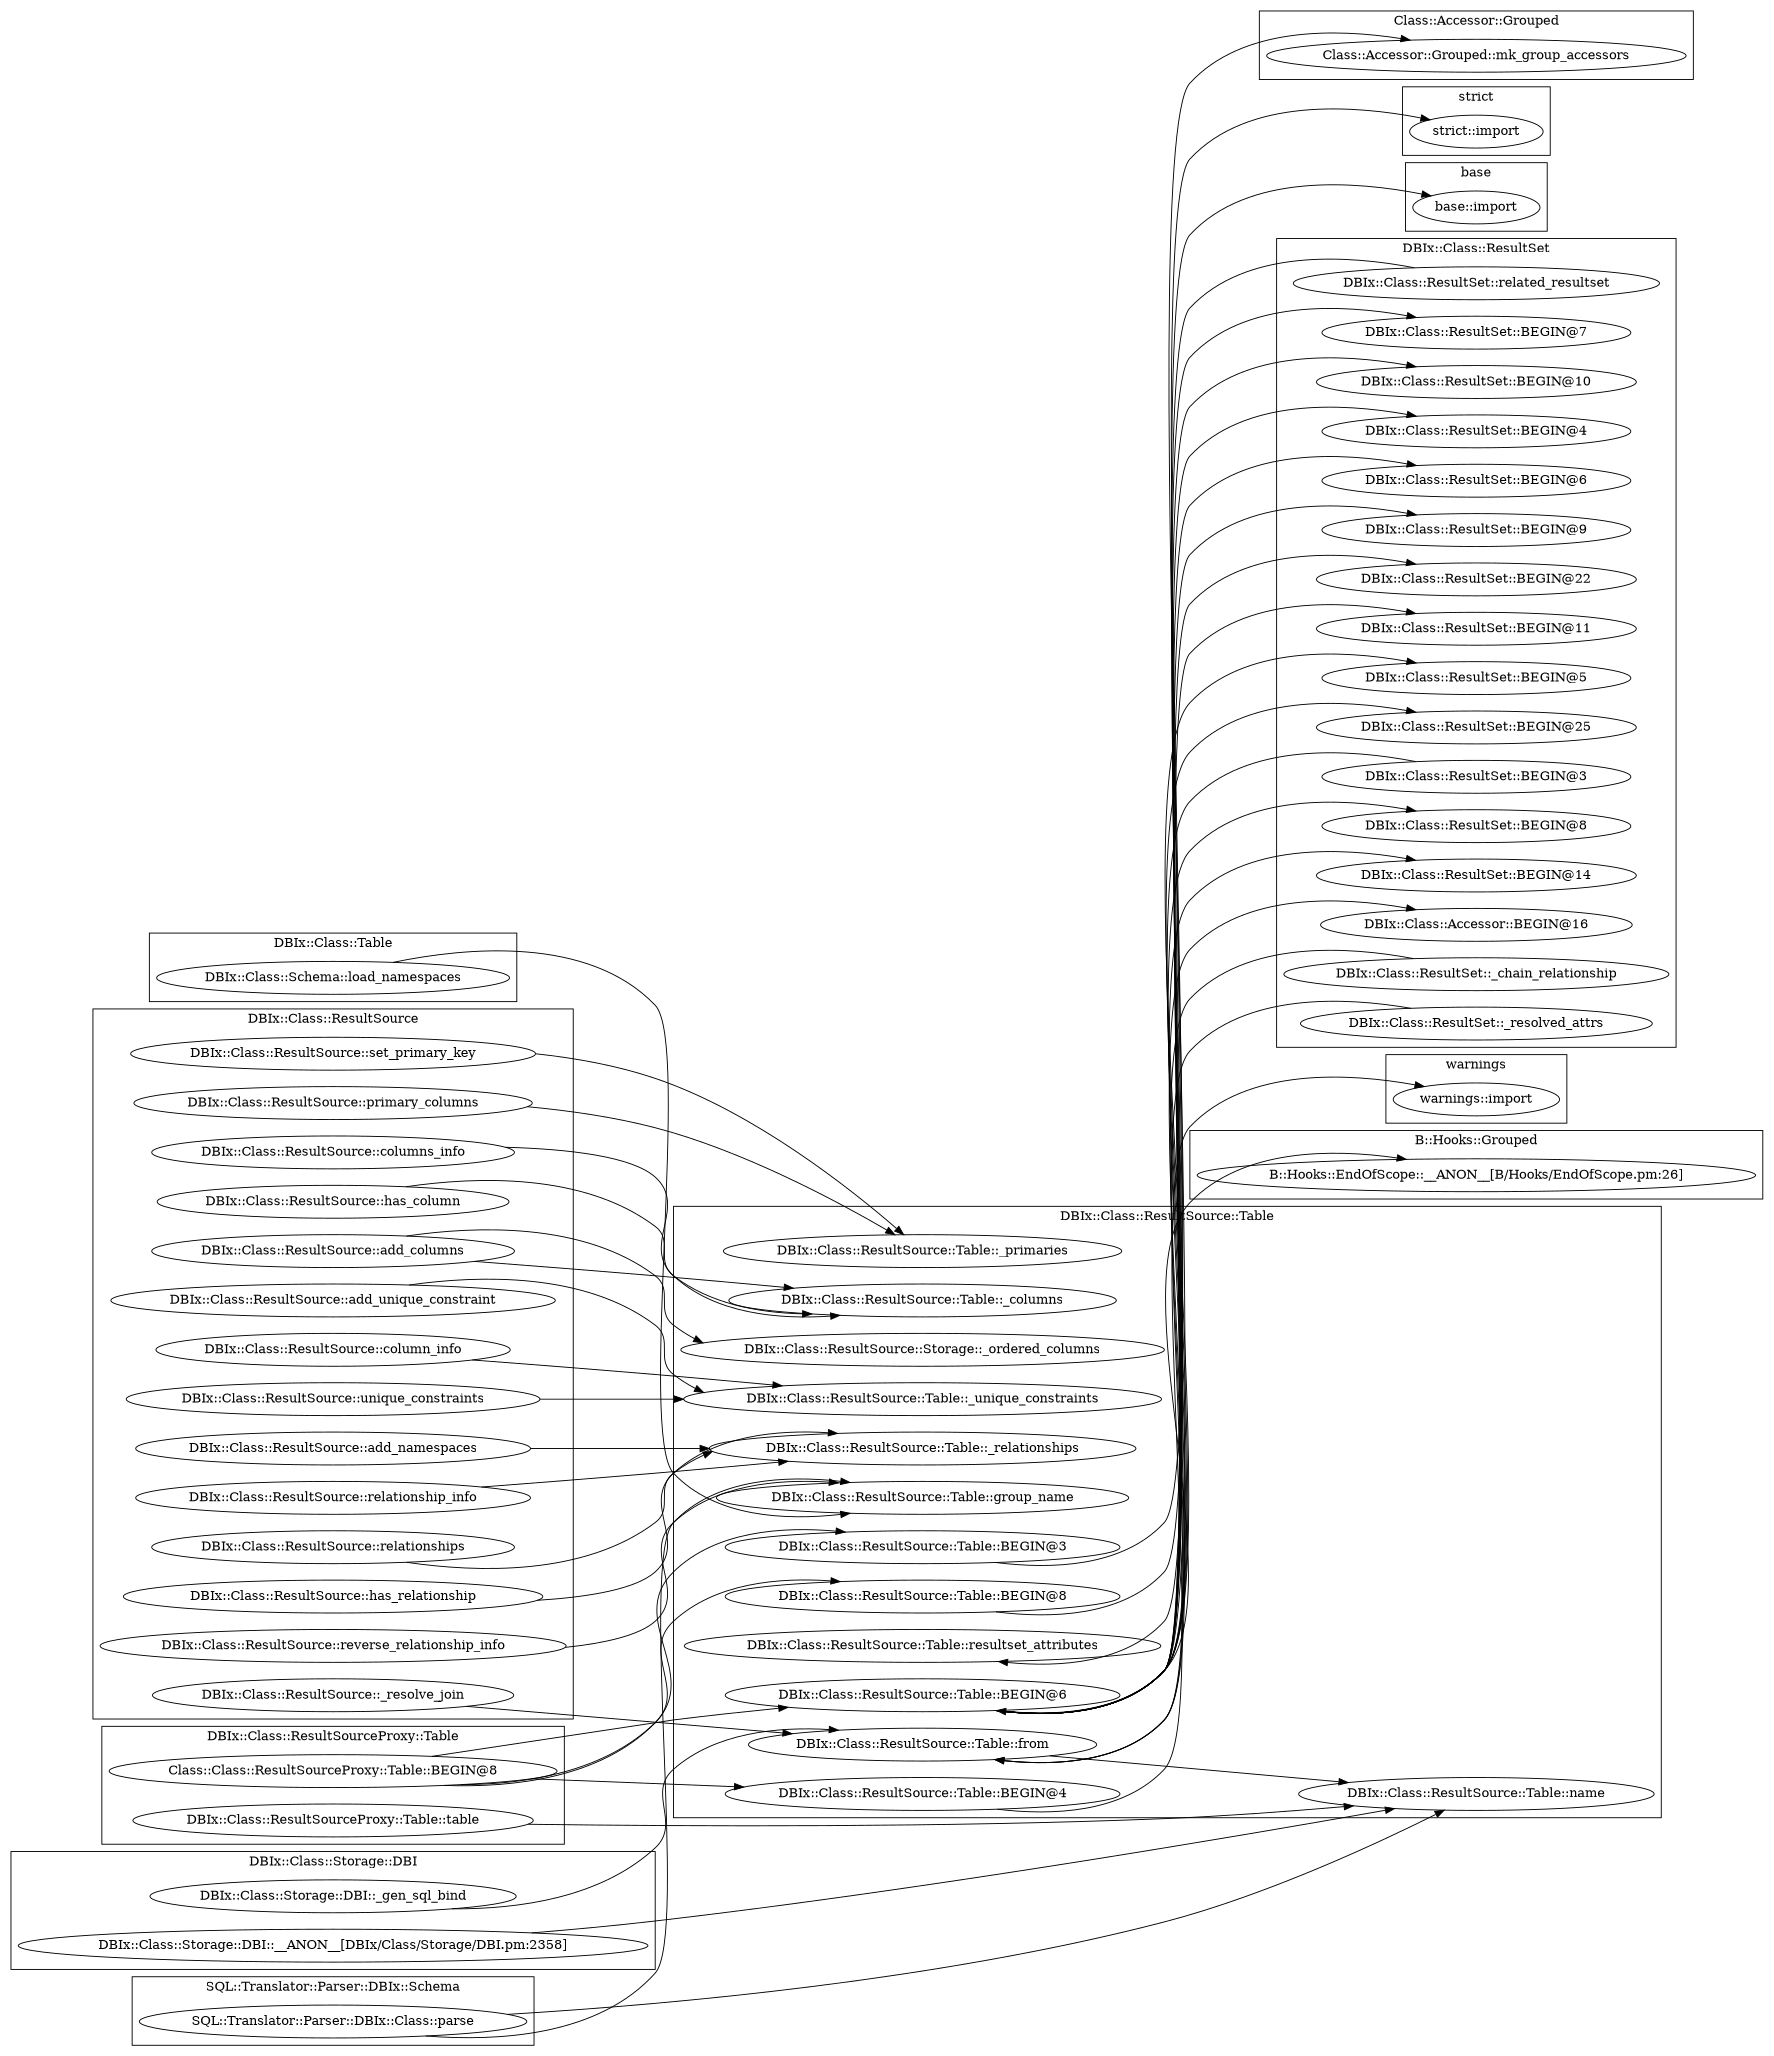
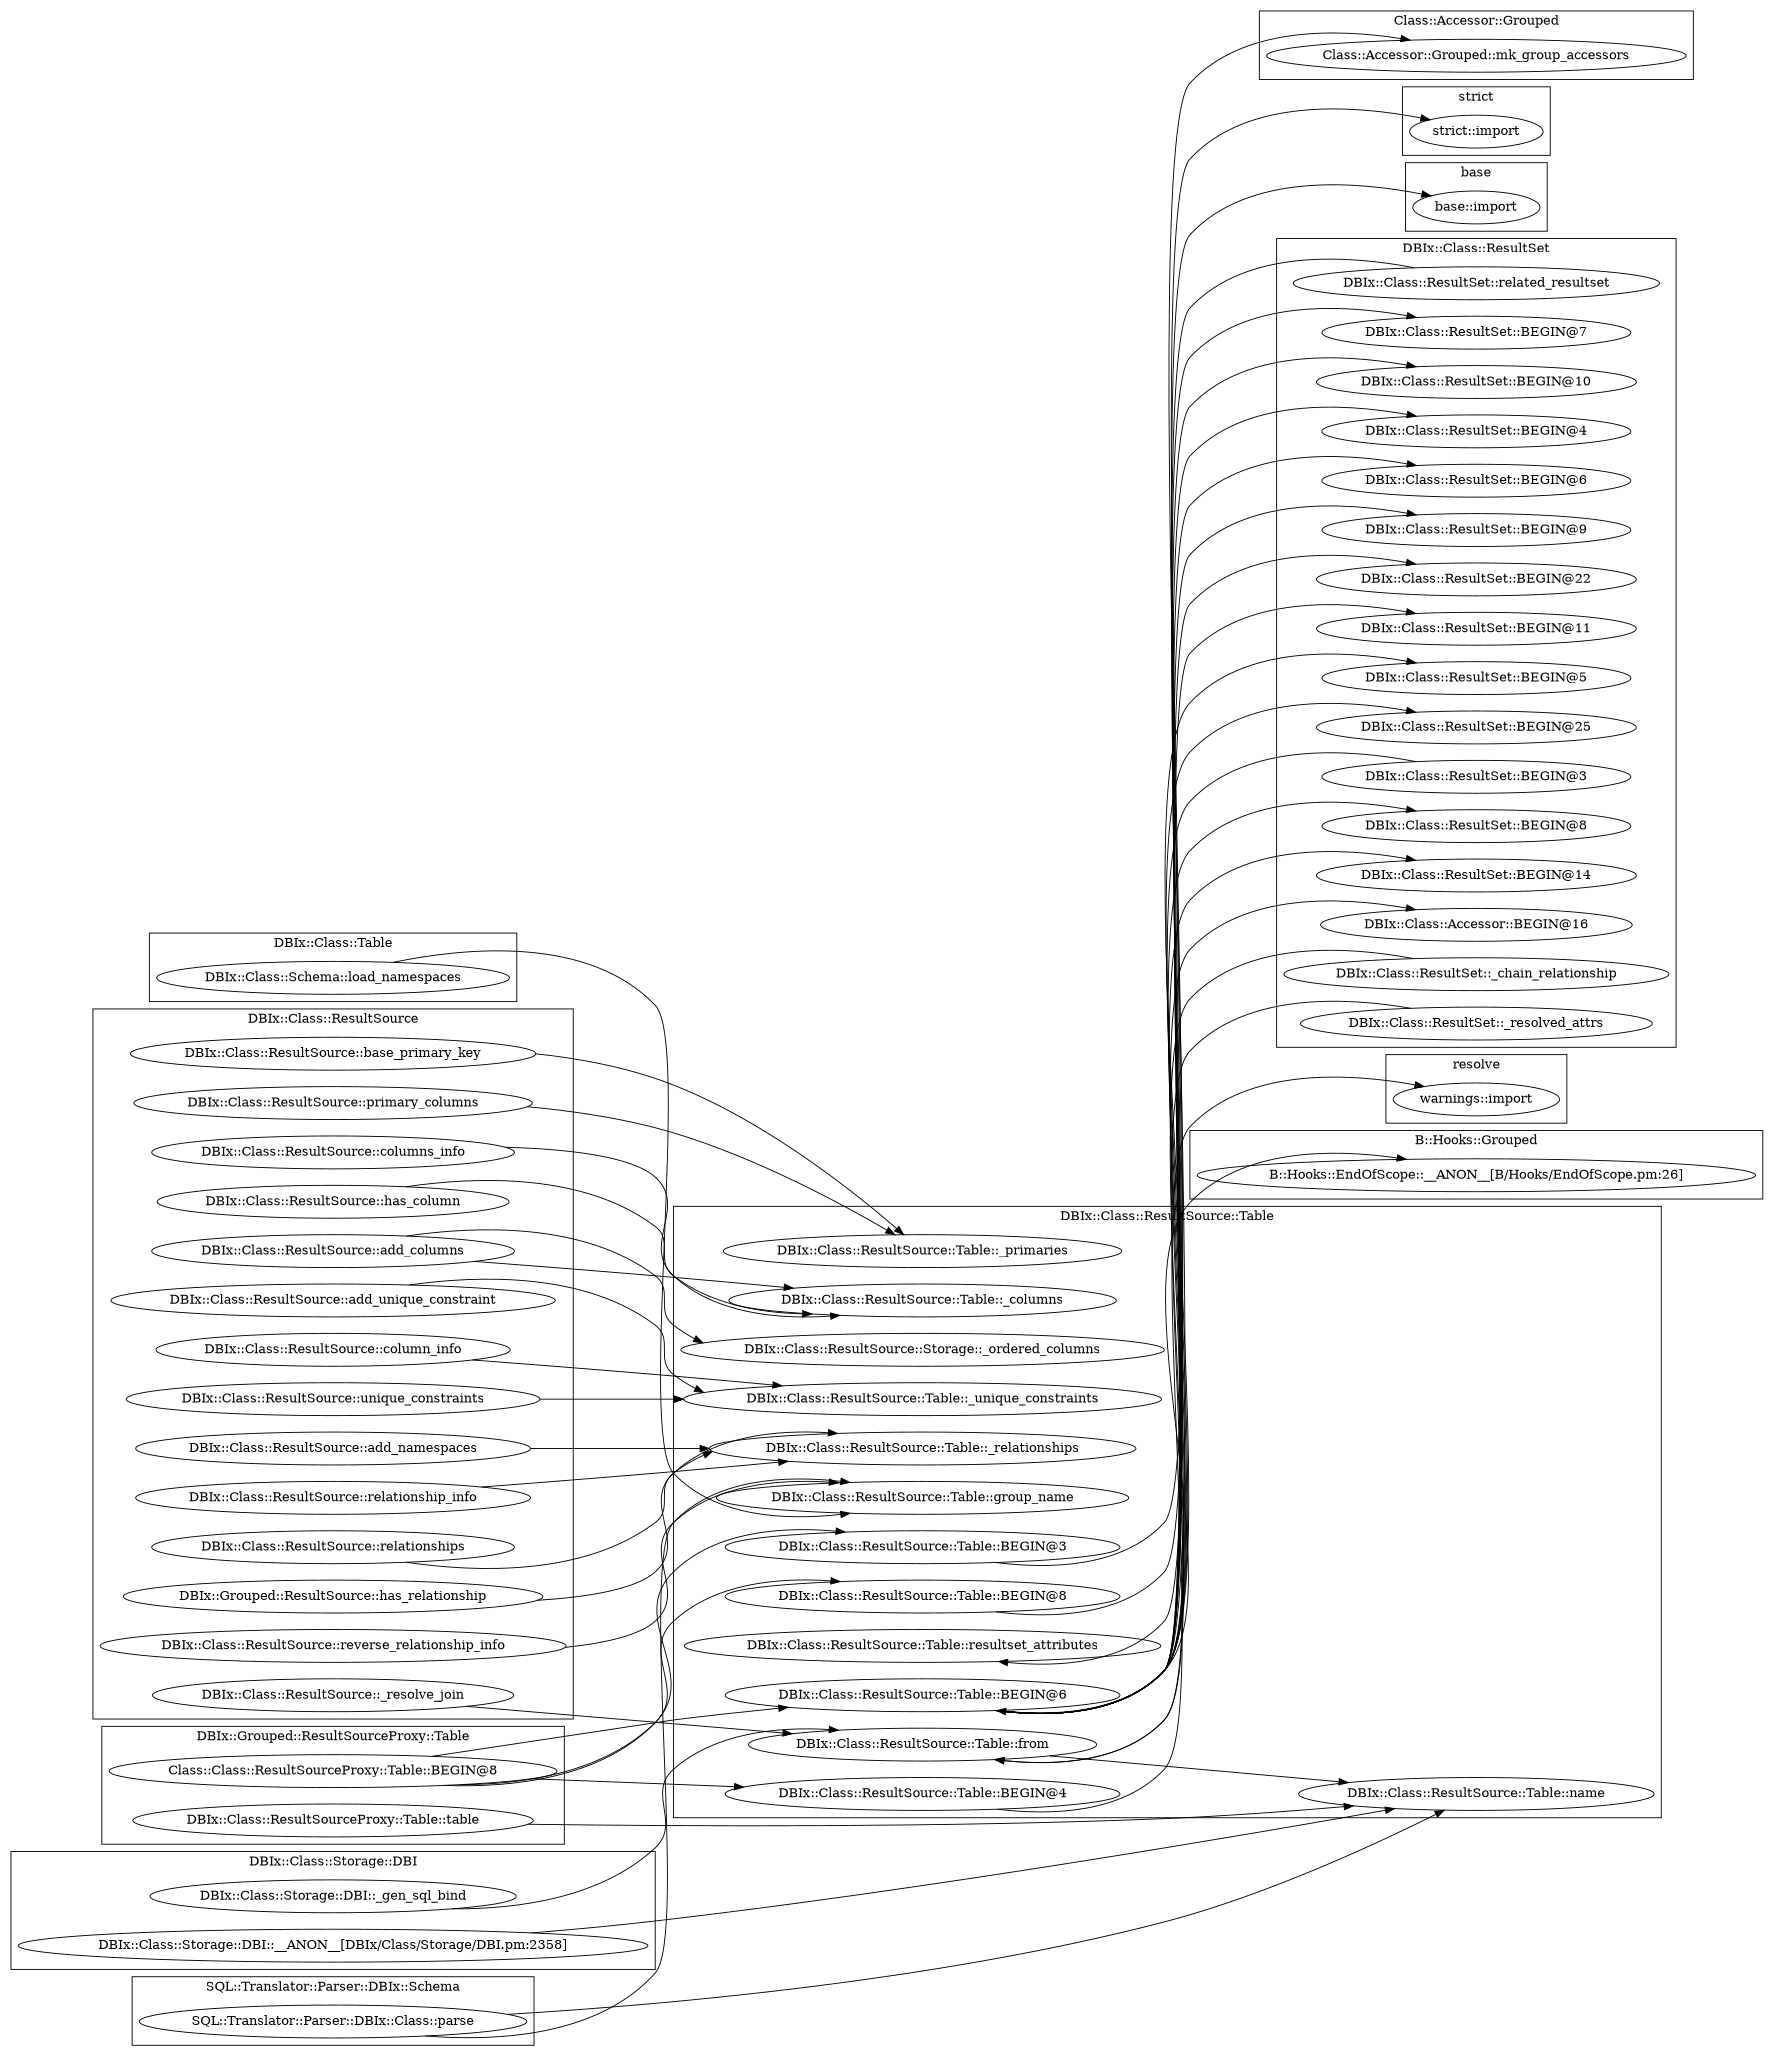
node "DBIx::Class::ResultSource::set_primary_key": label "DBIx::Class::ResultSource::set_primary_key" -> "DBIx::Class::ResultSource::base_primary_key"
cluster "warnings": label "warnings" -> "resolve"
edge "DBIx::Class::ResultSource::Table::from" -> "DBIx::Class::Accessor::BEGIN@16": now "DBIx::Class::ResultSource::Table::BEGIN@6" -> "DBIx::Class::Accessor::BEGIN@16"
node "DBIx::Class::ResultSource::has_relationship": label "DBIx::Class::ResultSource::has_relationship" -> "DBIx::Grouped::ResultSource::has_relationship"
cluster "DBIx::Class::ResultSourceProxy::Table": label "DBIx::Class::ResultSourceProxy::Table" -> "DBIx::Grouped::ResultSourceProxy::Table"
